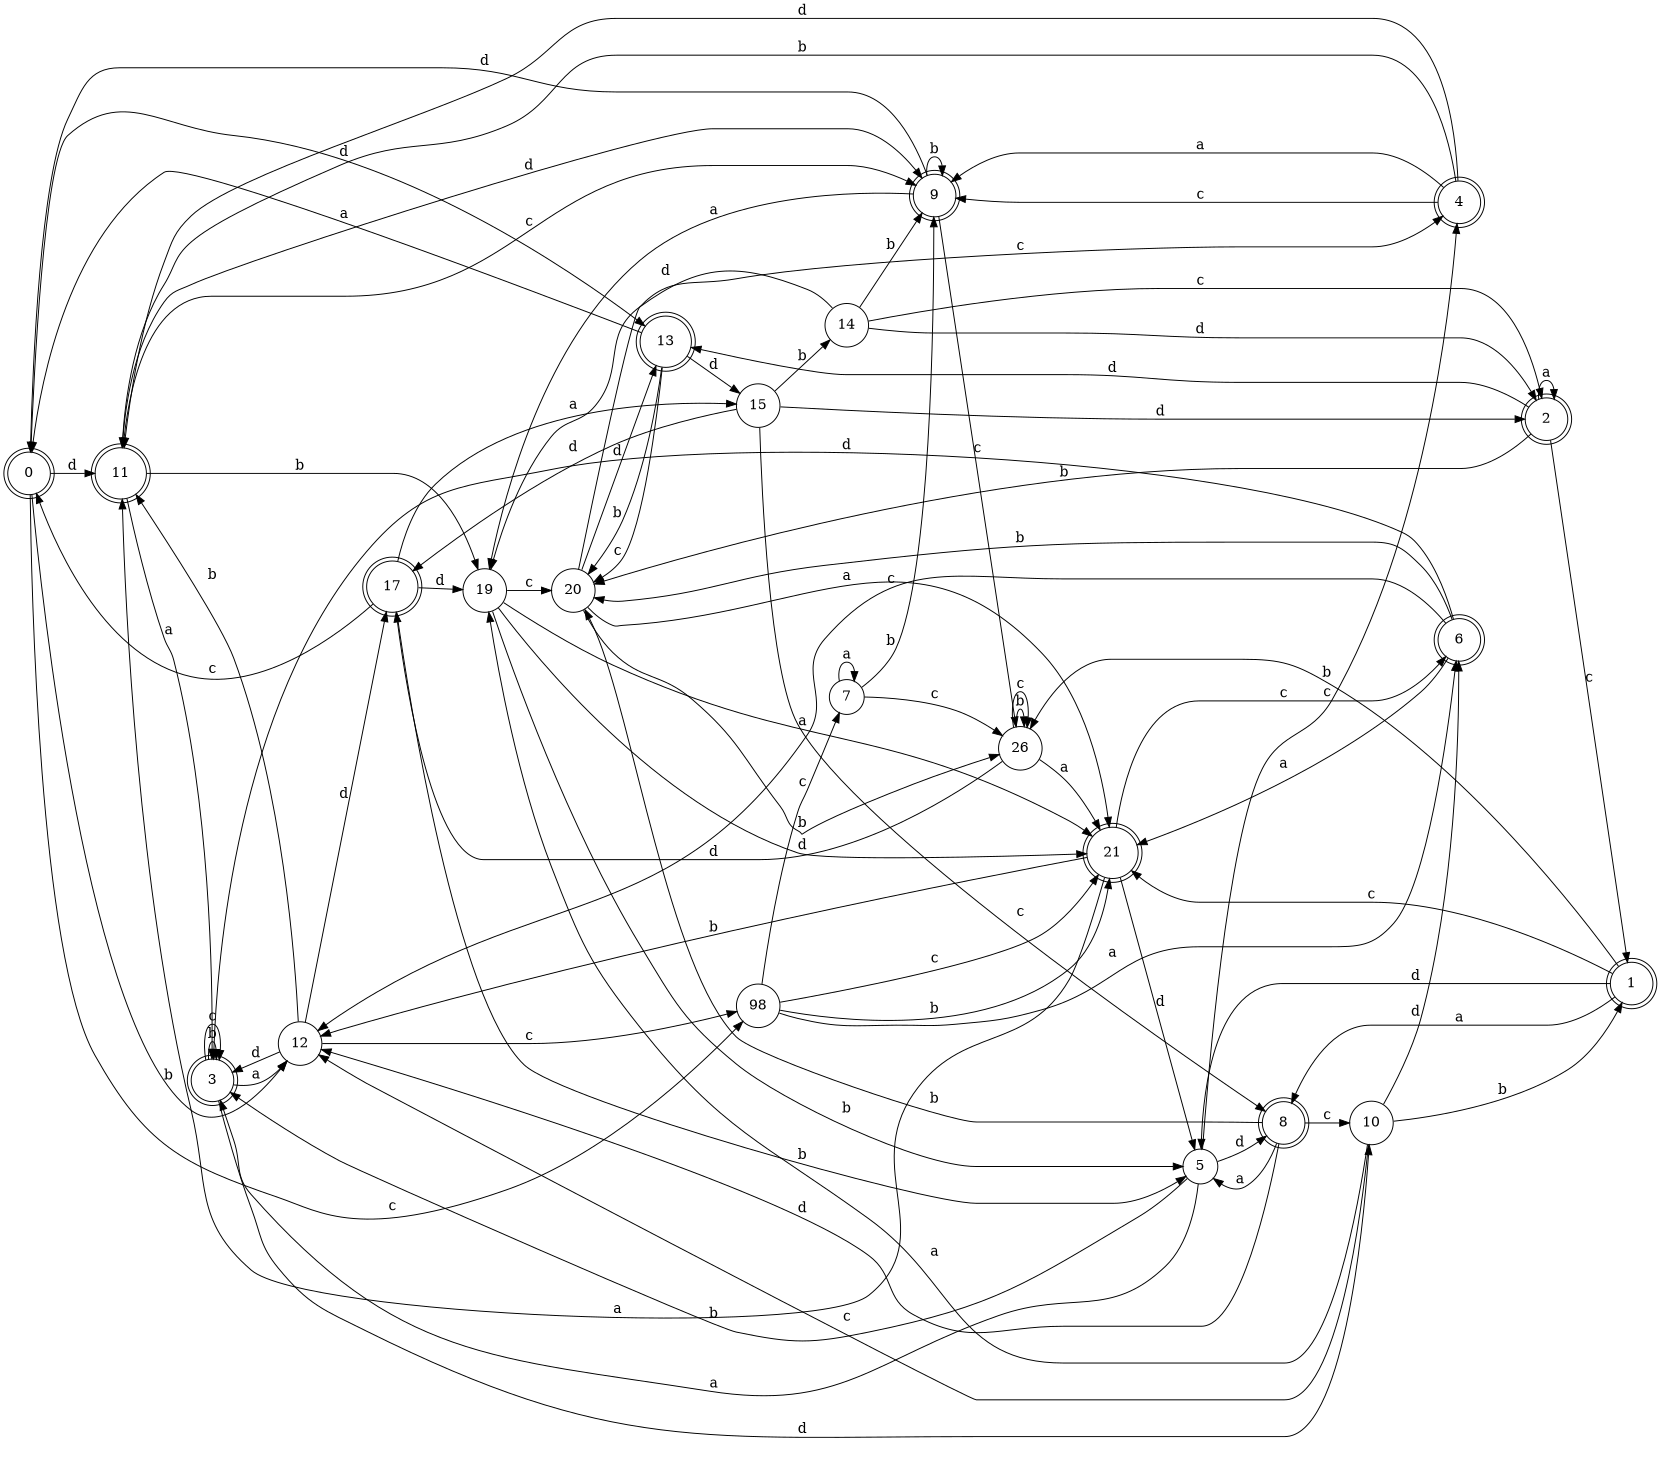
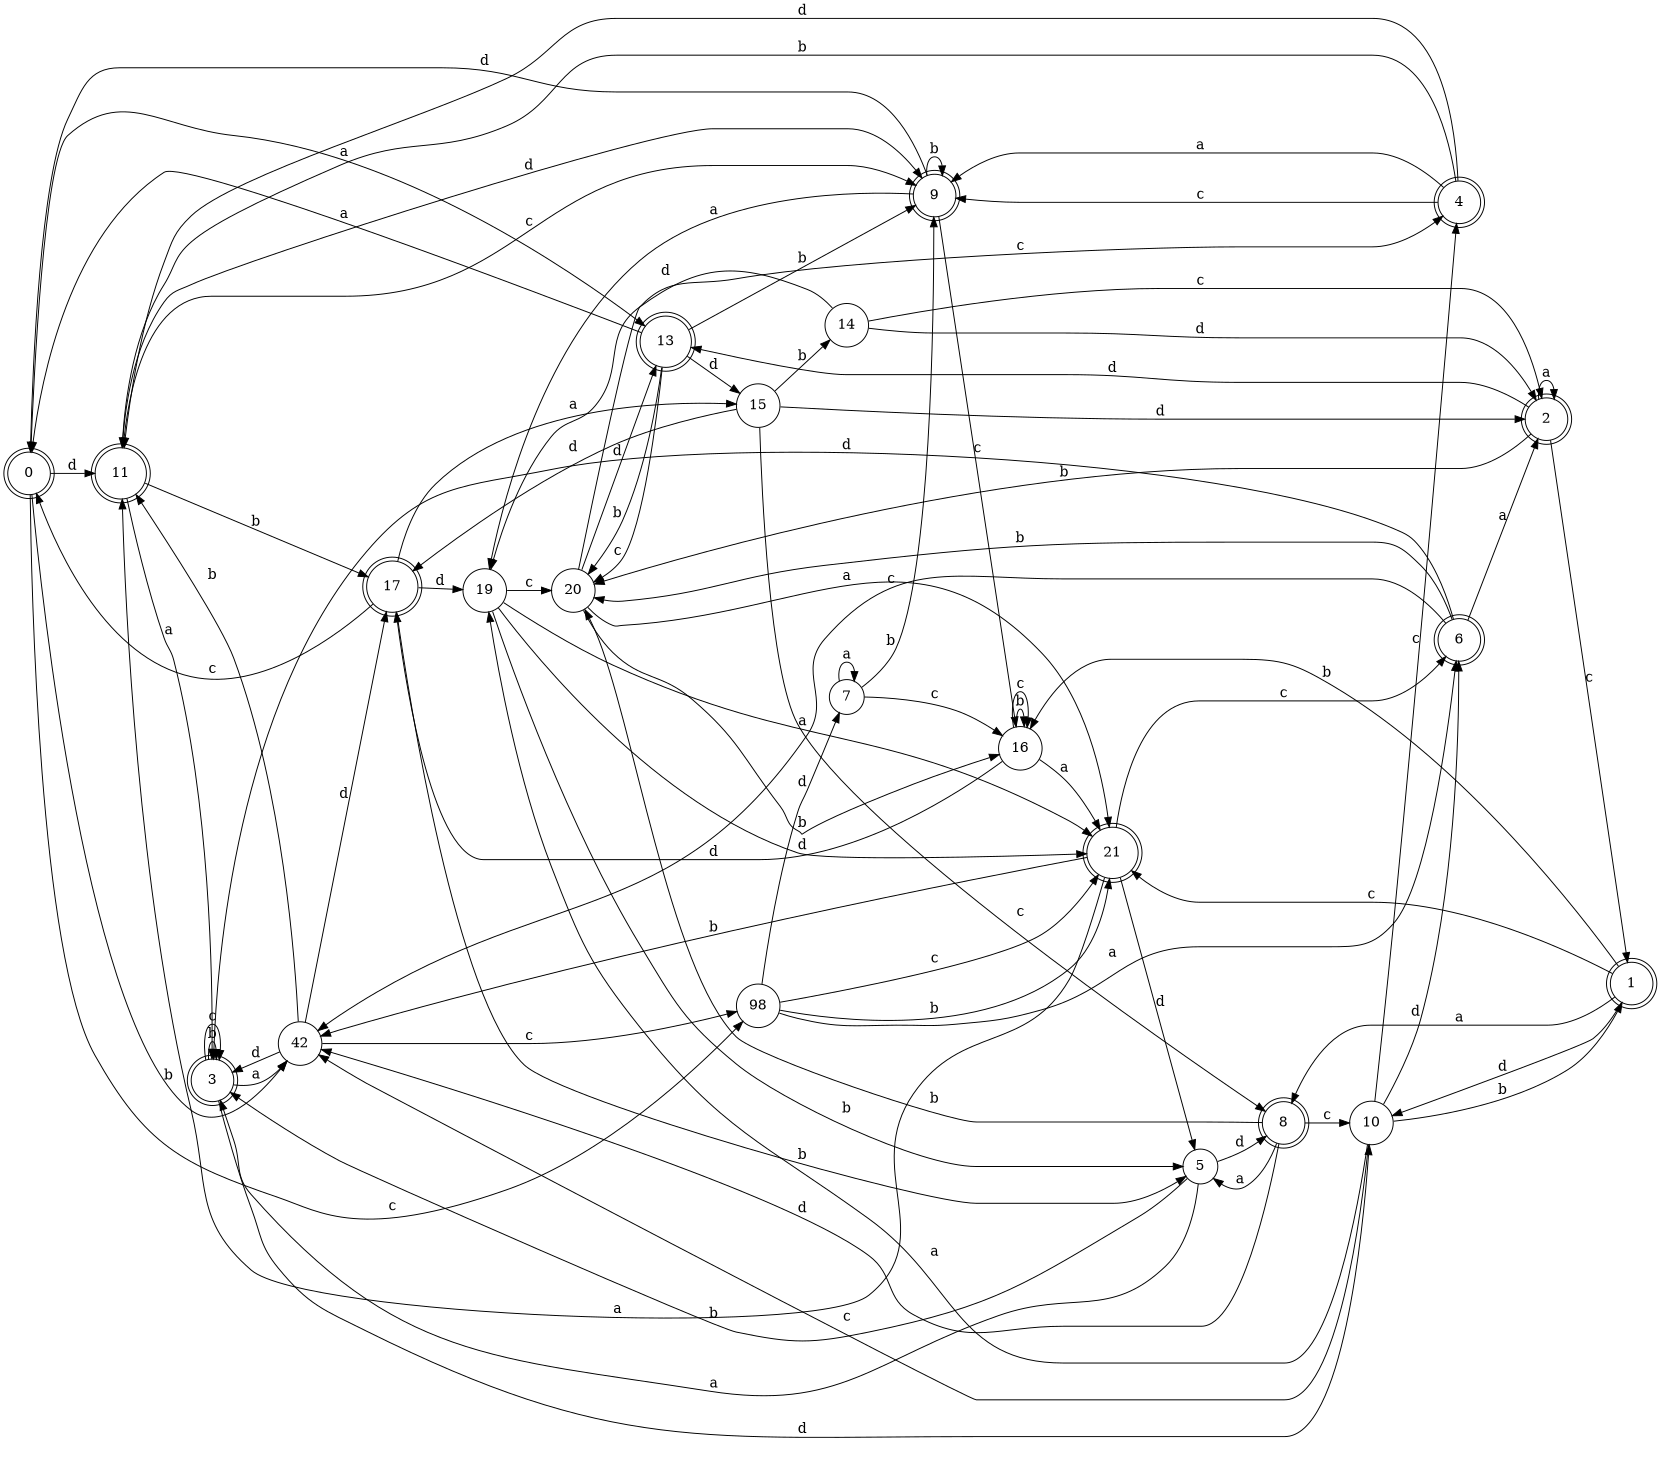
edge "0" -> "13": label "d" -> "a"
edge "14" -> "9": now "13" -> "9"
edge "11" -> "19": now "11" -> "17"
edge "5" -> "4": now "10" -> "4"
node "26": label "26" -> "16"
edge "6" -> "21": now "6" -> "2"
edge "98" -> "7": label "c" -> "d"
edge "1" -> "5": now "1" -> "10"
node "12": label "12" -> "42"
